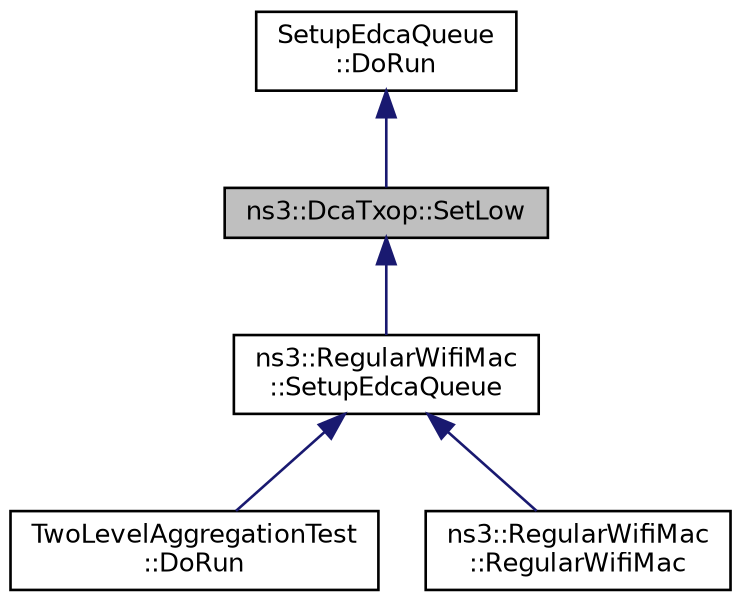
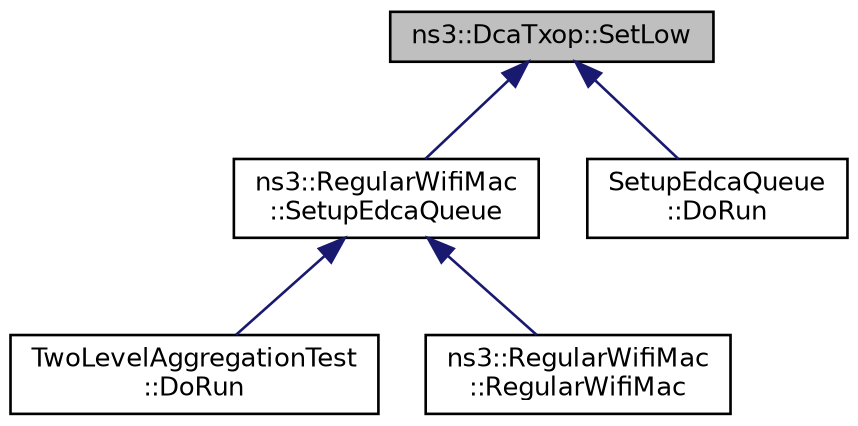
edge "ns3::DcaTxop::SetLow" -> "SetupEdcaQueue ::DoRun": reversed
